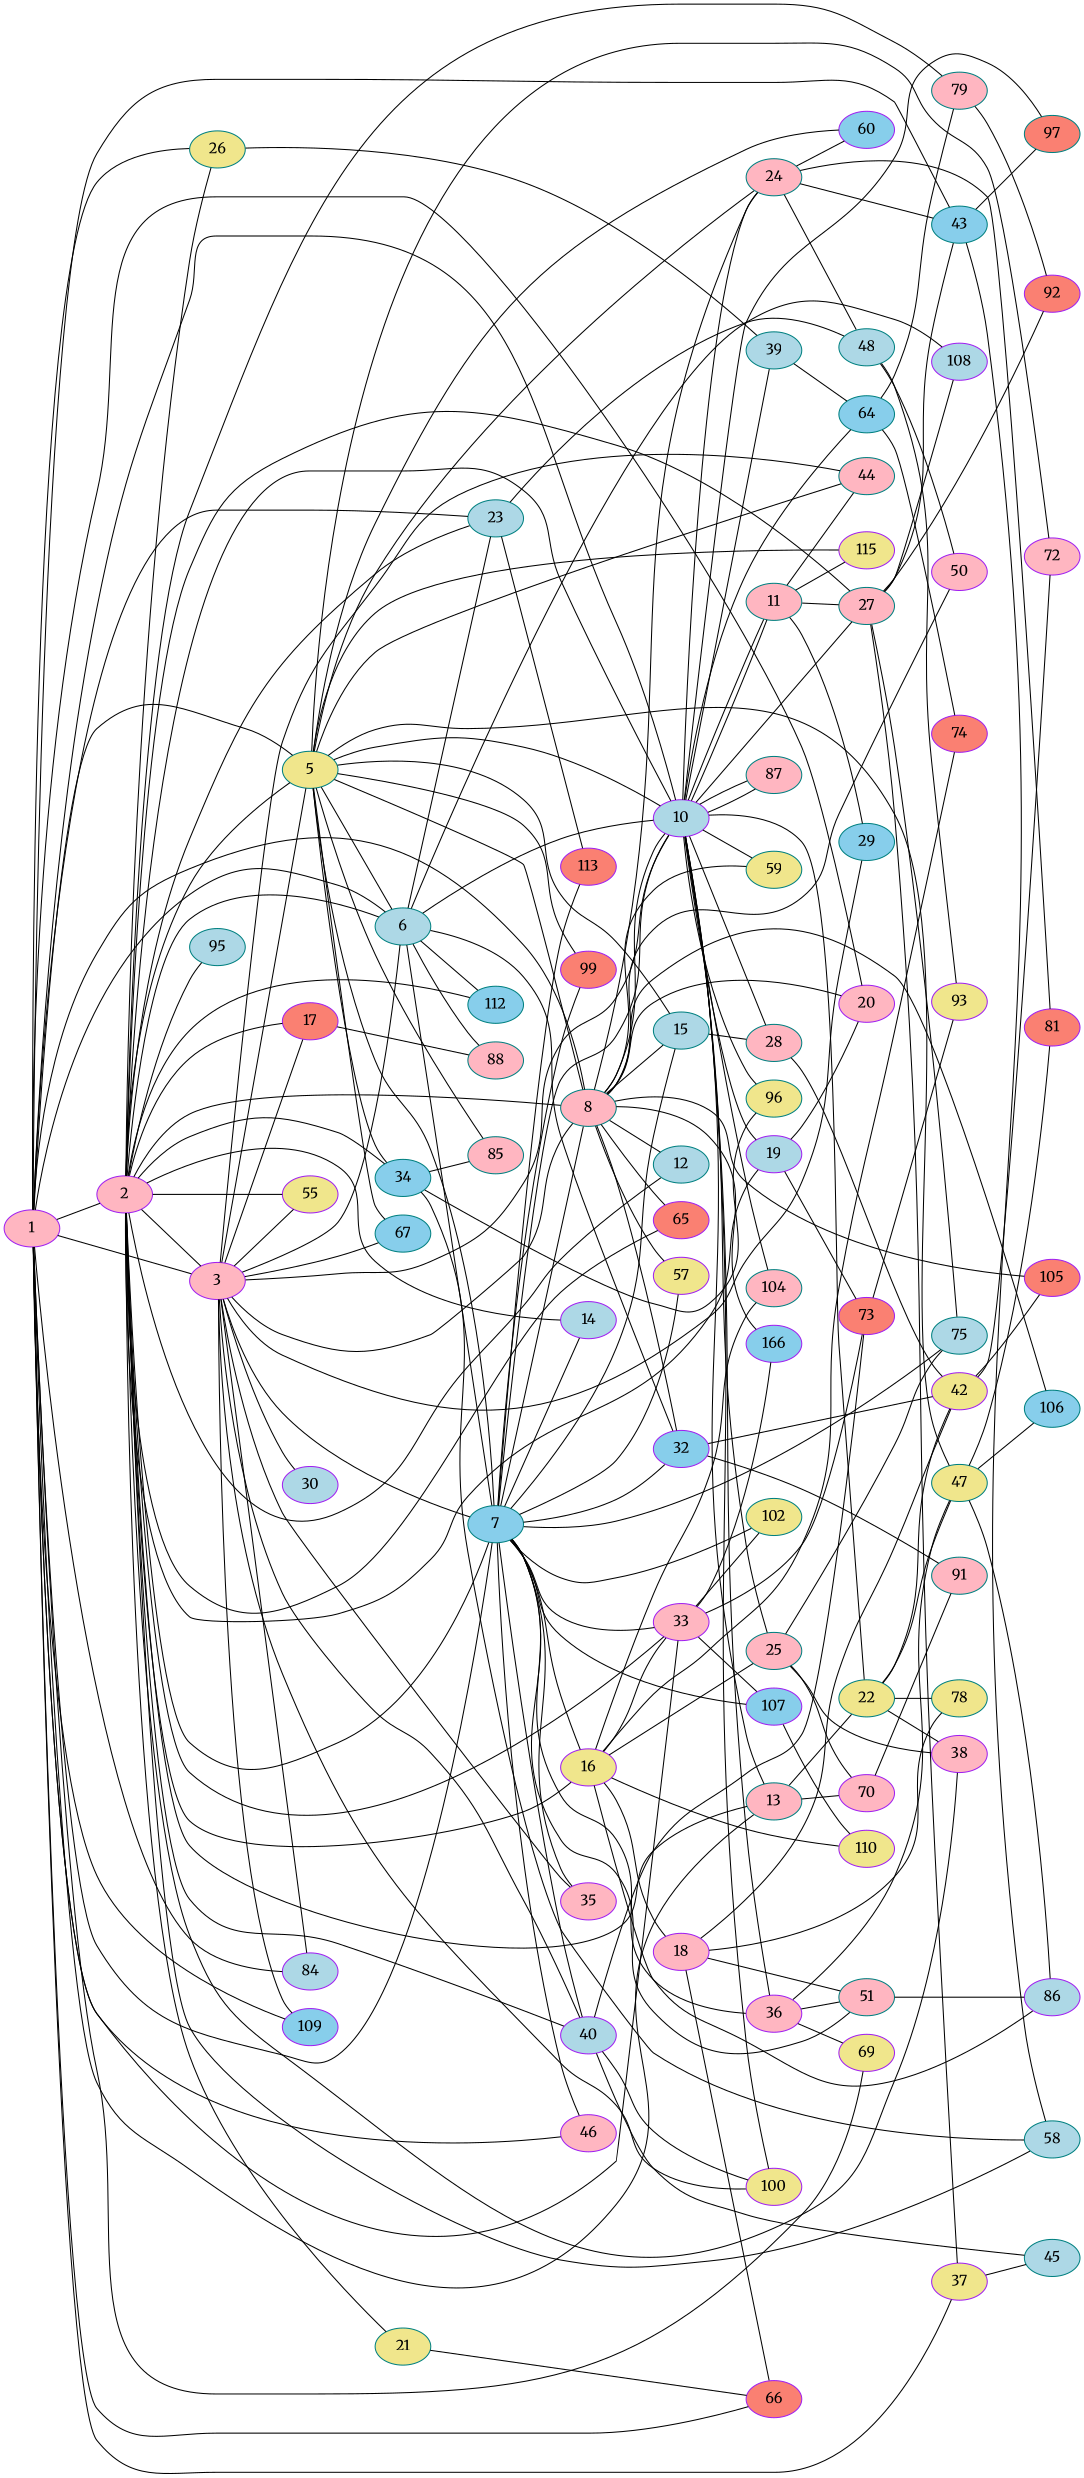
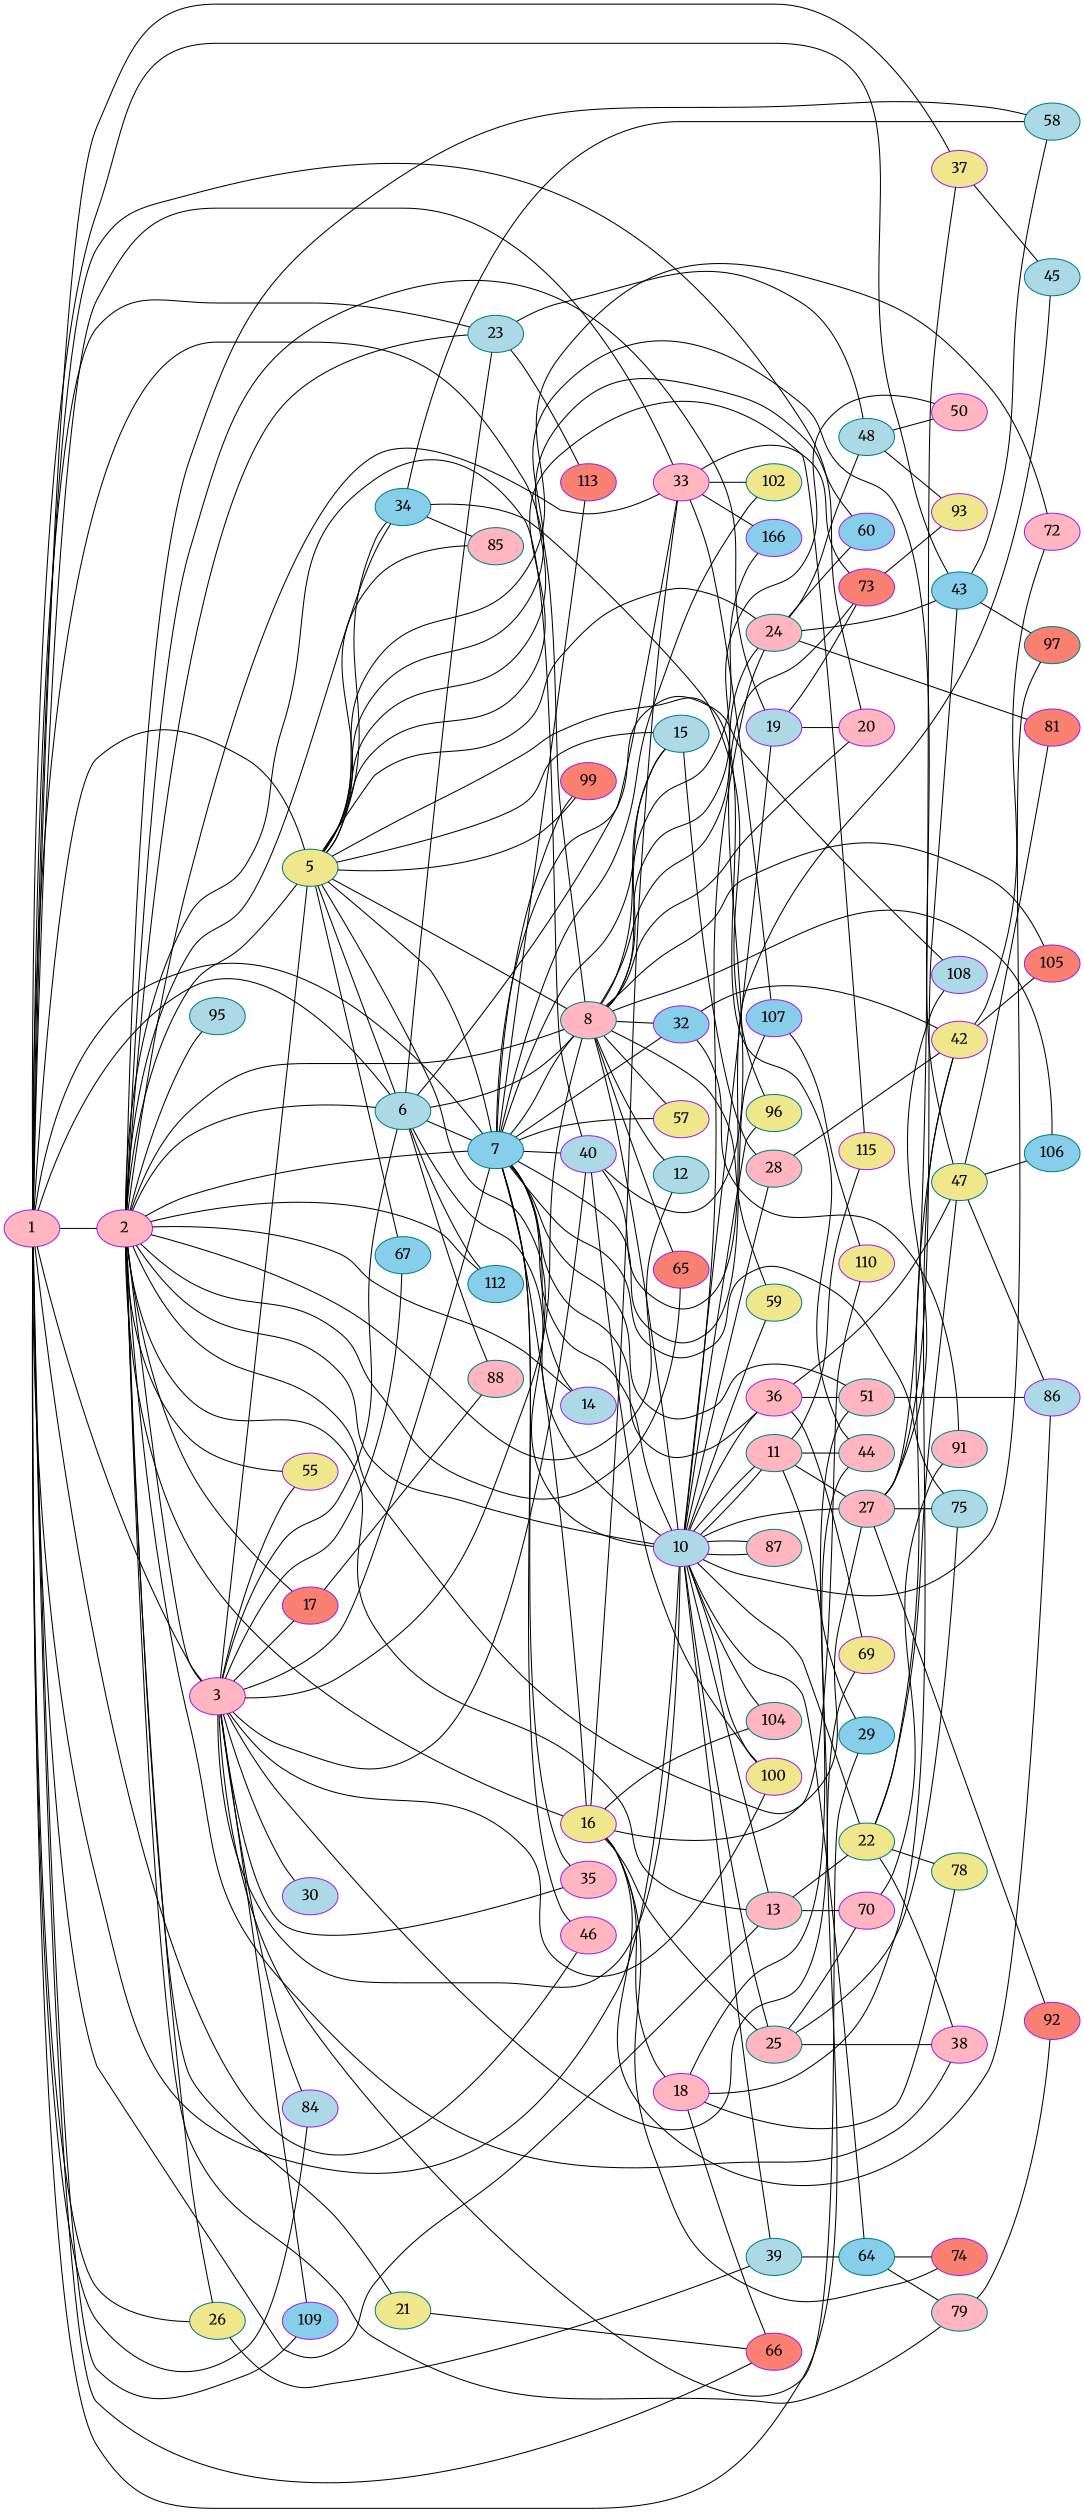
edge "6" -- "32": now "6" -- "8"
